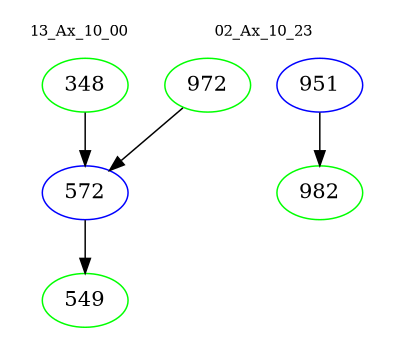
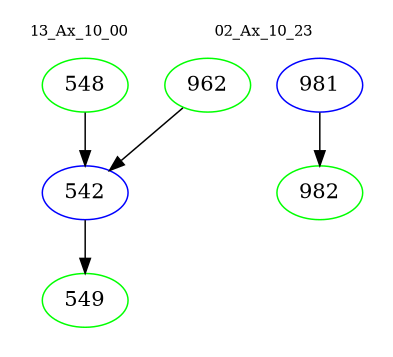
node "348": label "348" -> "548"
node "972": label "972" -> "962"
node "951": label "951" -> "981"
node "572": label "572" -> "542"
